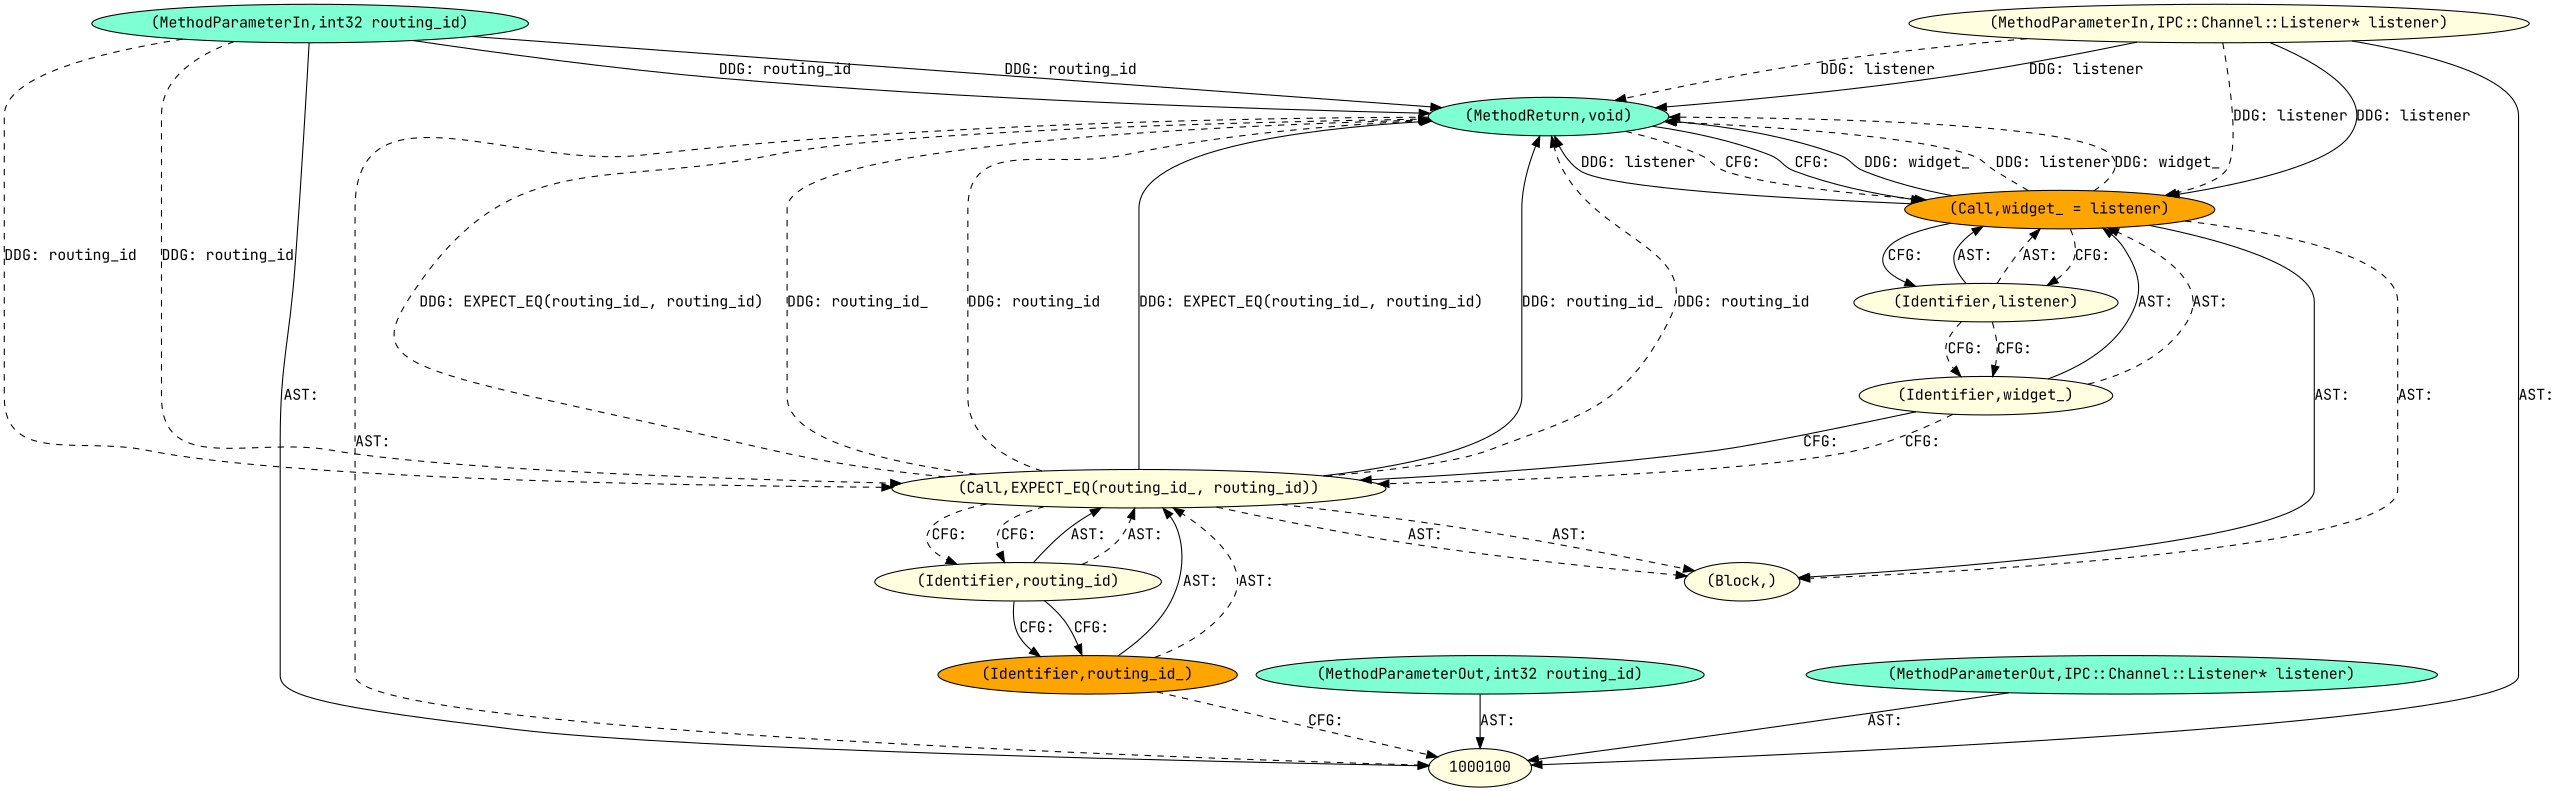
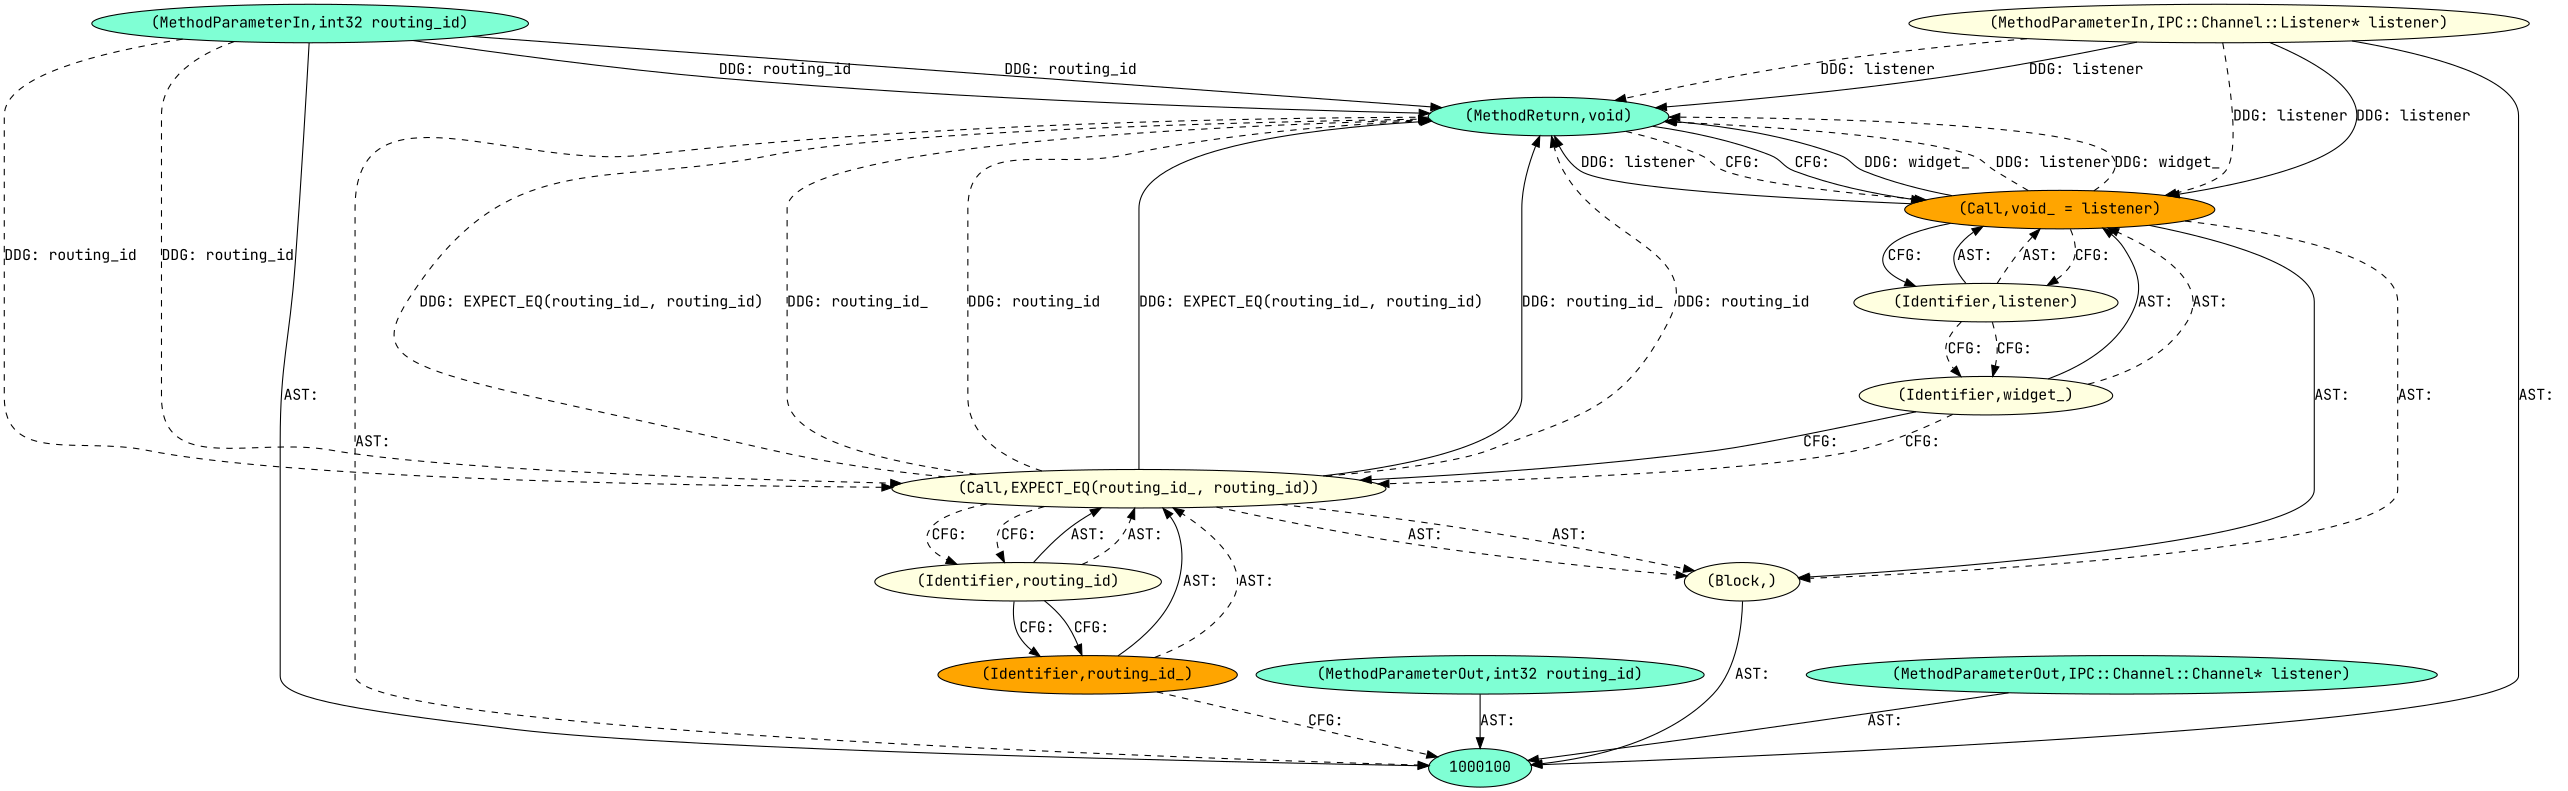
node "(Call,widget_ = listener)": label "(Call,widget_ = listener)" -> "(Call,void_ = listener)"
node "(MethodParameterOut,IPC::Channel::Listener* listener)": label "(MethodParameterOut,IPC::Channel::Listener* listener)" -> "(MethodParameterOut,IPC::Channel::Channel* listener)"
edge "(Block,)" -> "1000100": added, label "AST:"
node "1000100": fillcolor lightyellow -> aquamarine
